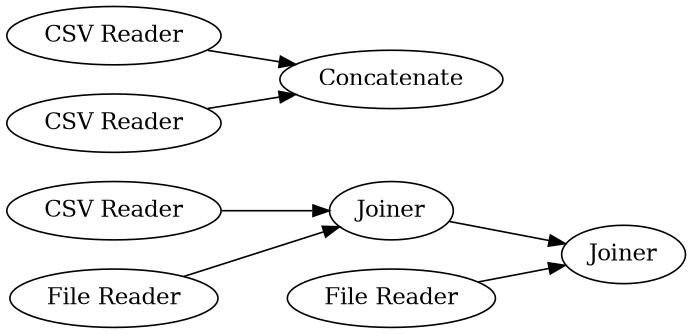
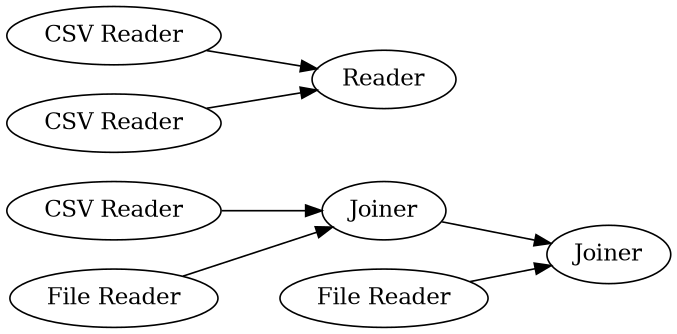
node "Concatenate": label "Concatenate" -> "Reader"
